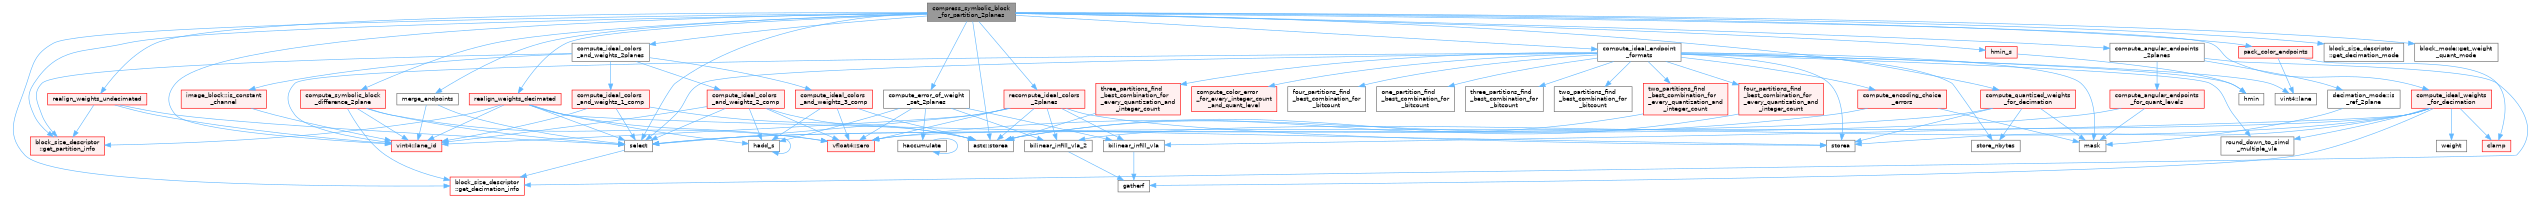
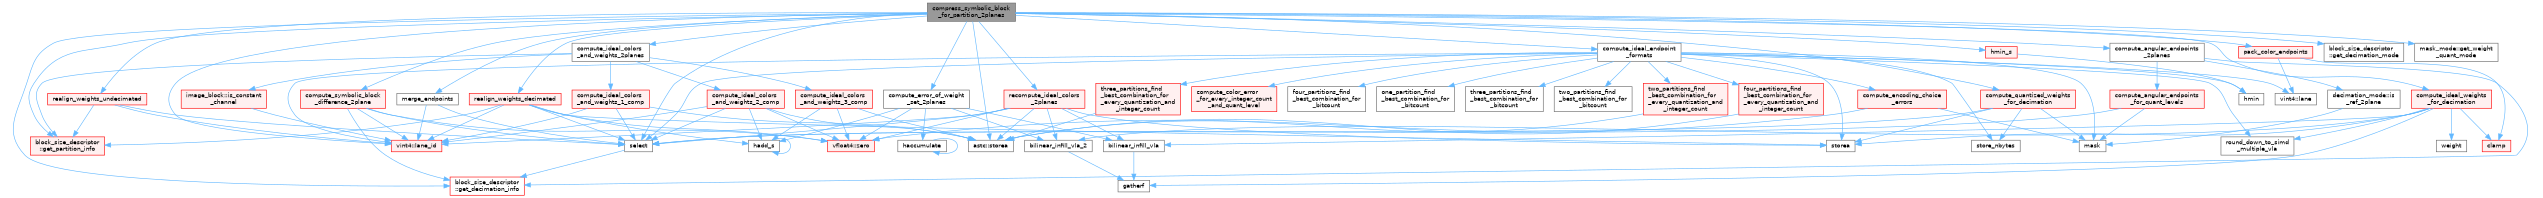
node "block_mode::get_weight _quant_mode": label "block_mode::get_weight _quant_mode" -> "mask_mode::get_weight _quant_mode"
edge "compute_ideal_weights _for_decimation" -> "vfloat4::zero": removed
